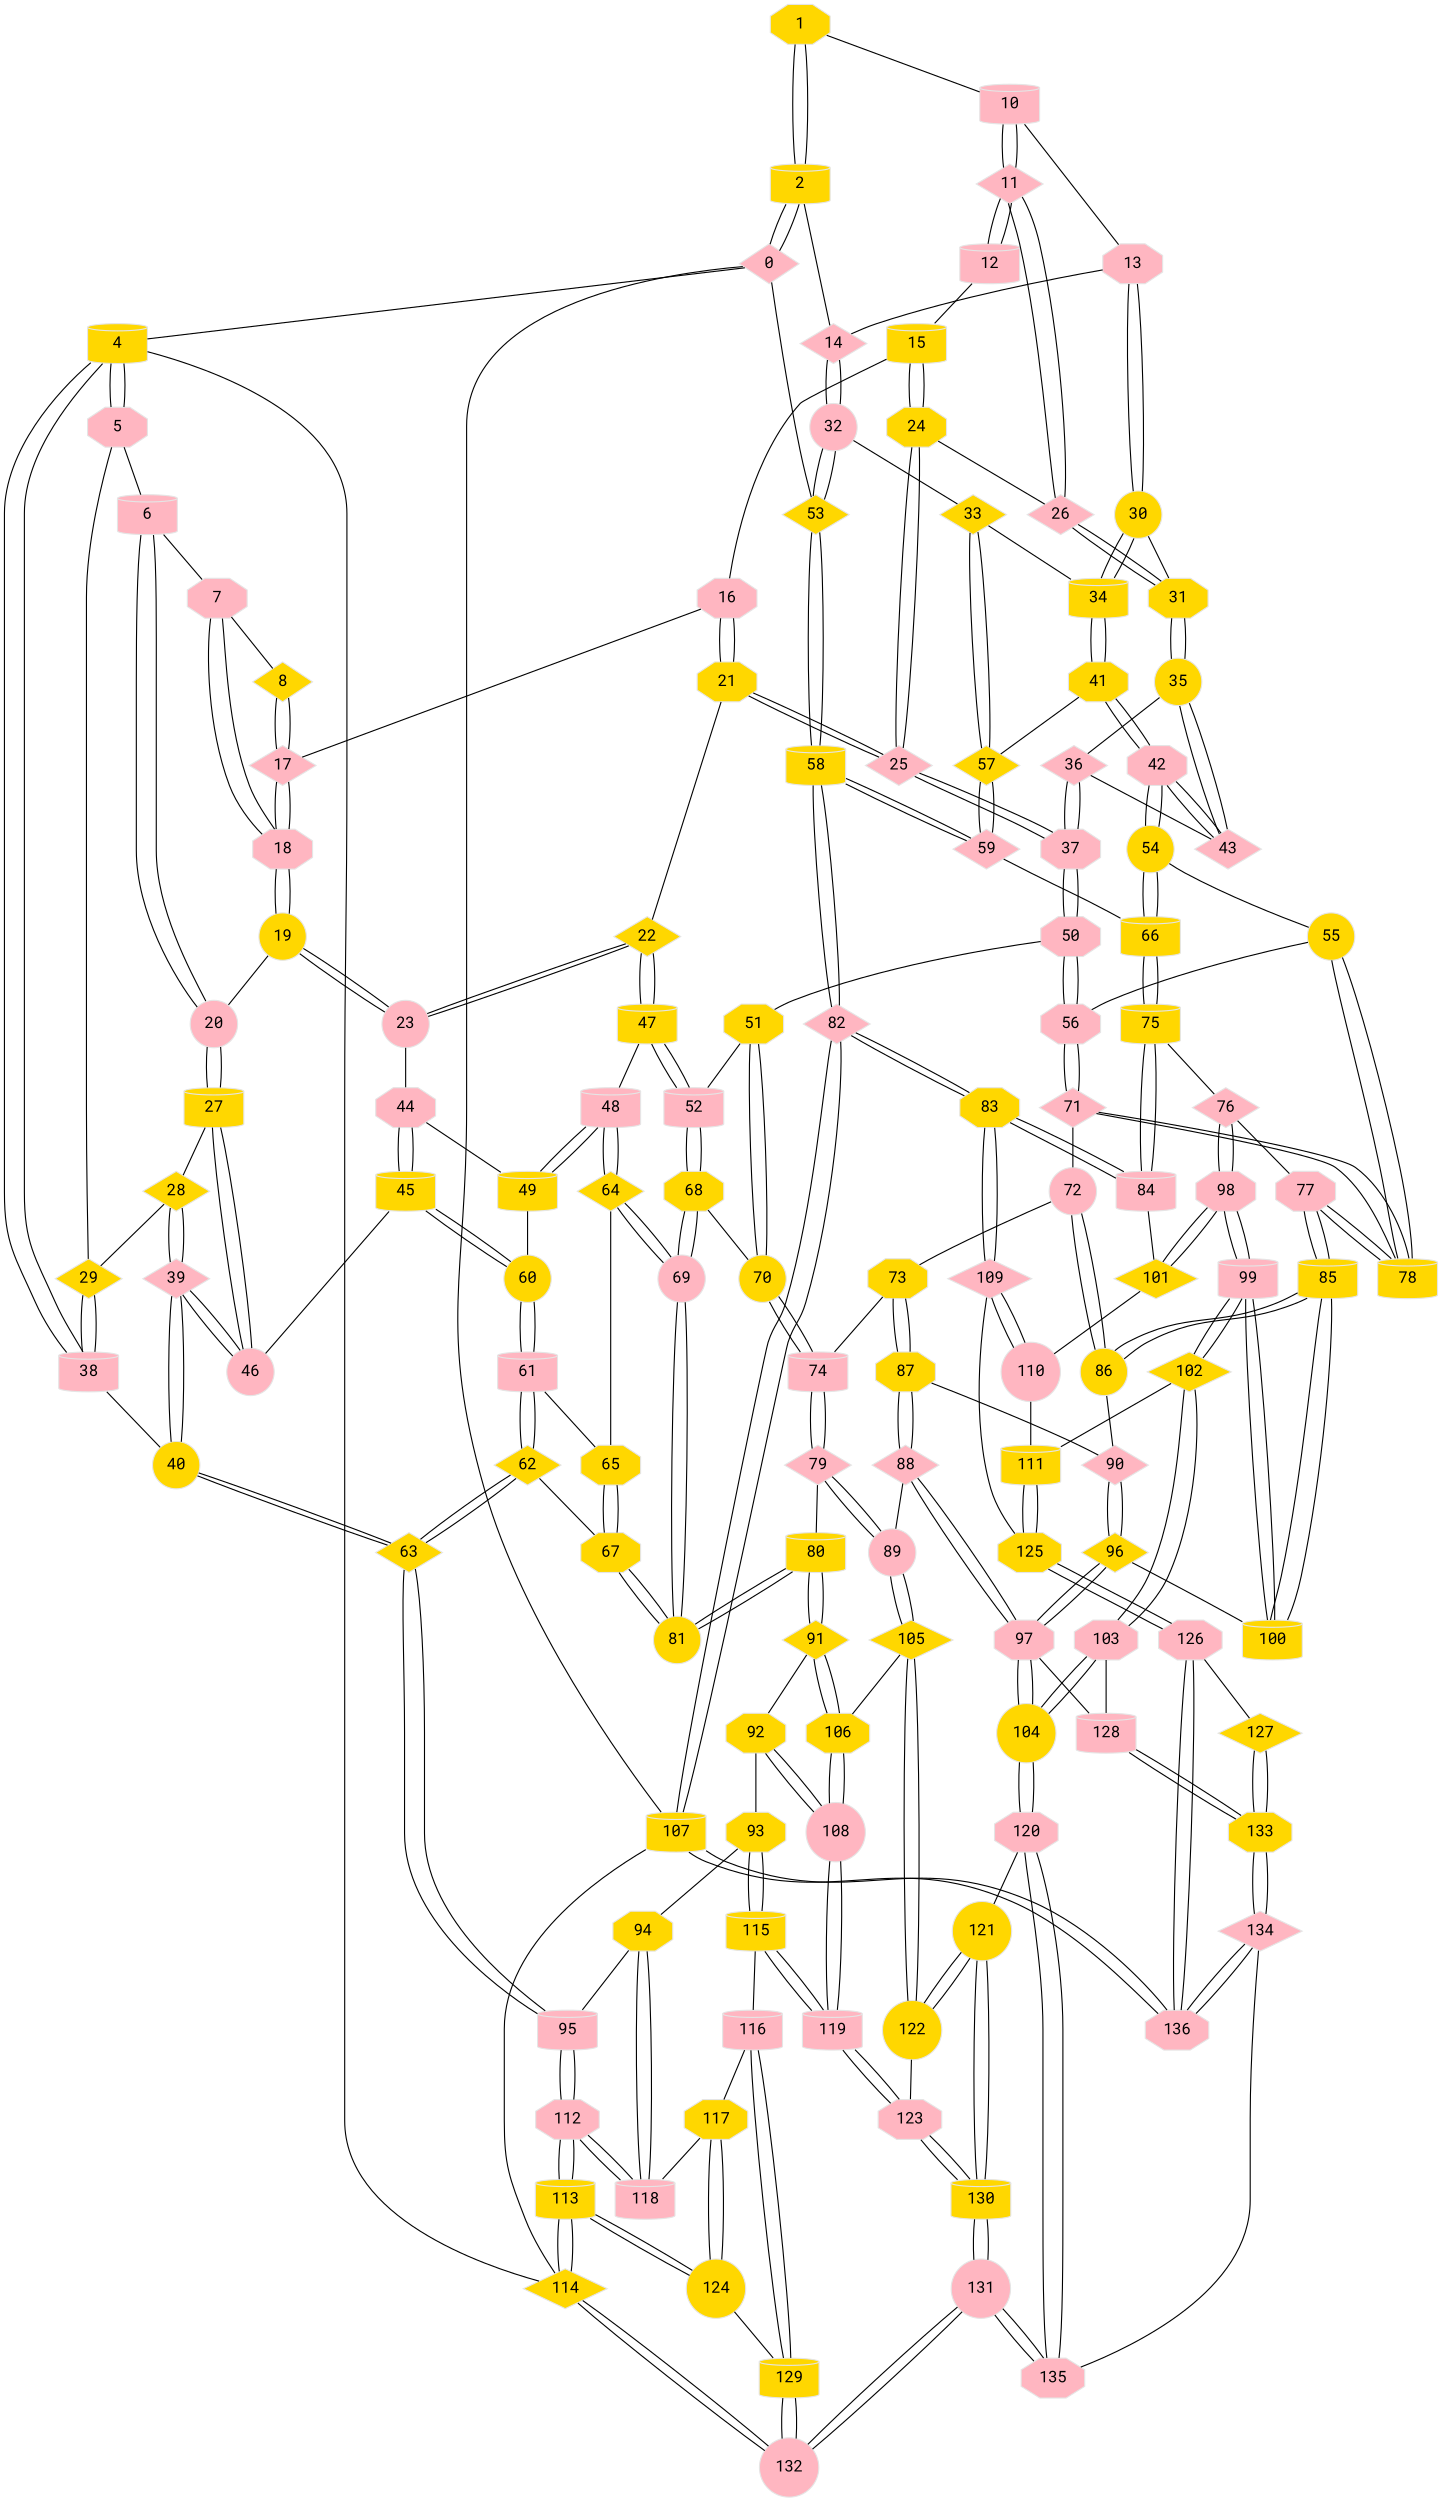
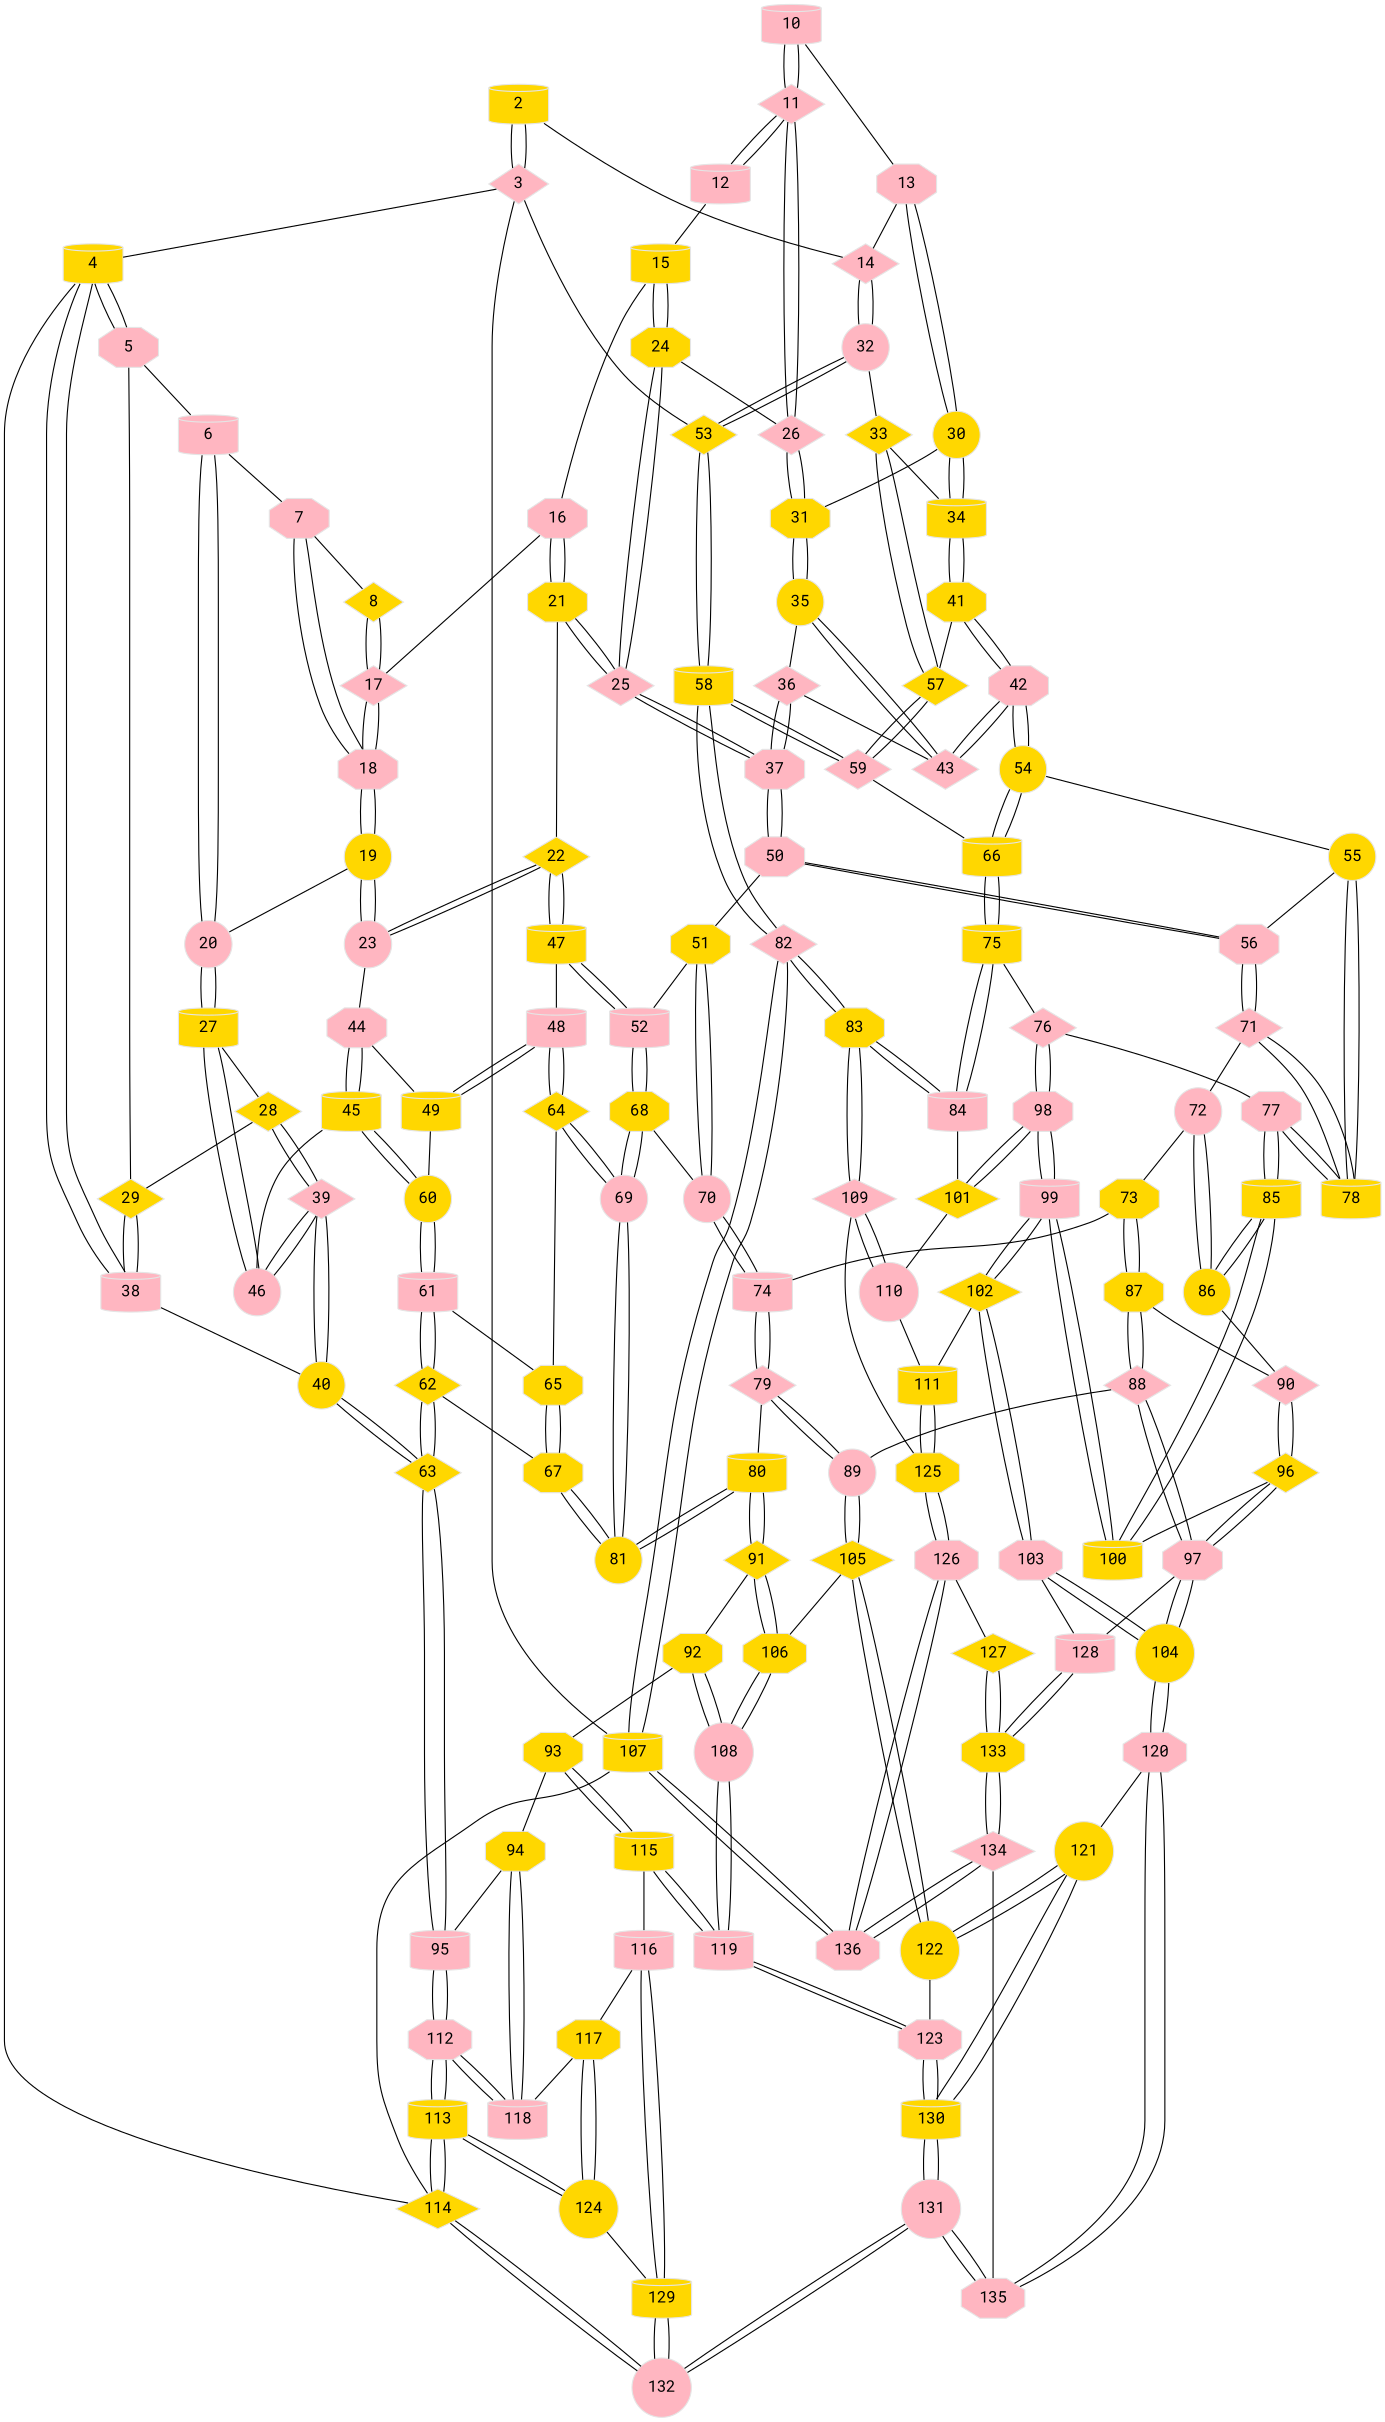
node "1": removed
node "0": label "0" -> "3"
node "70": fillcolor gold -> lightpink
